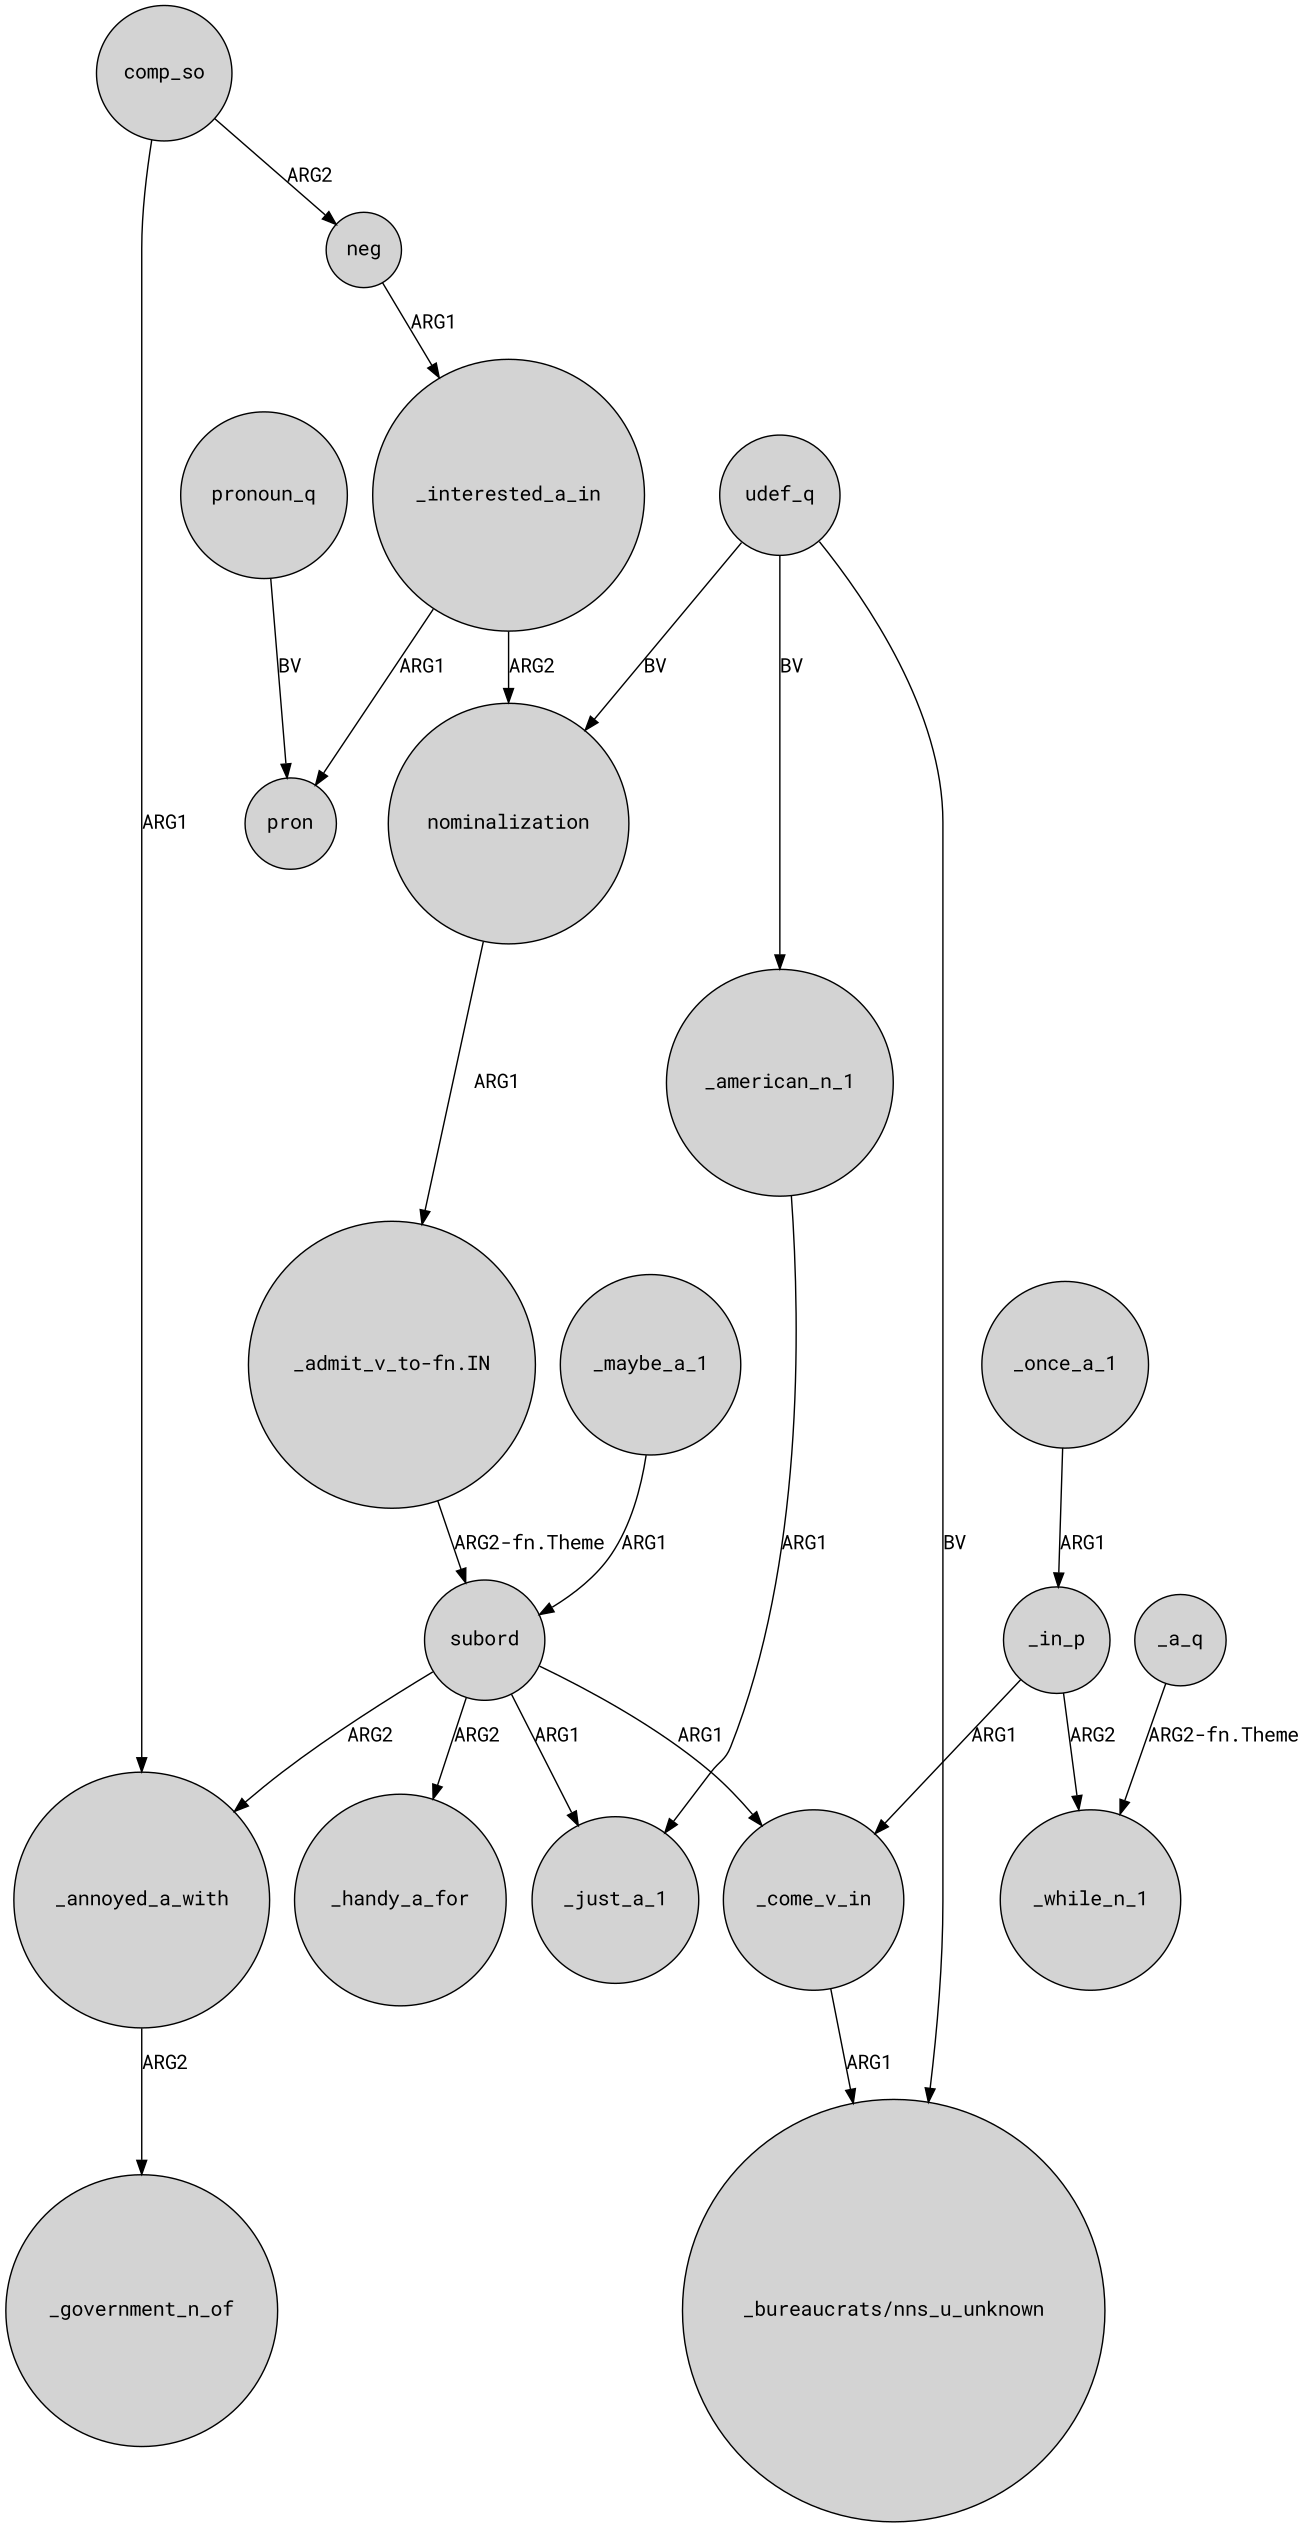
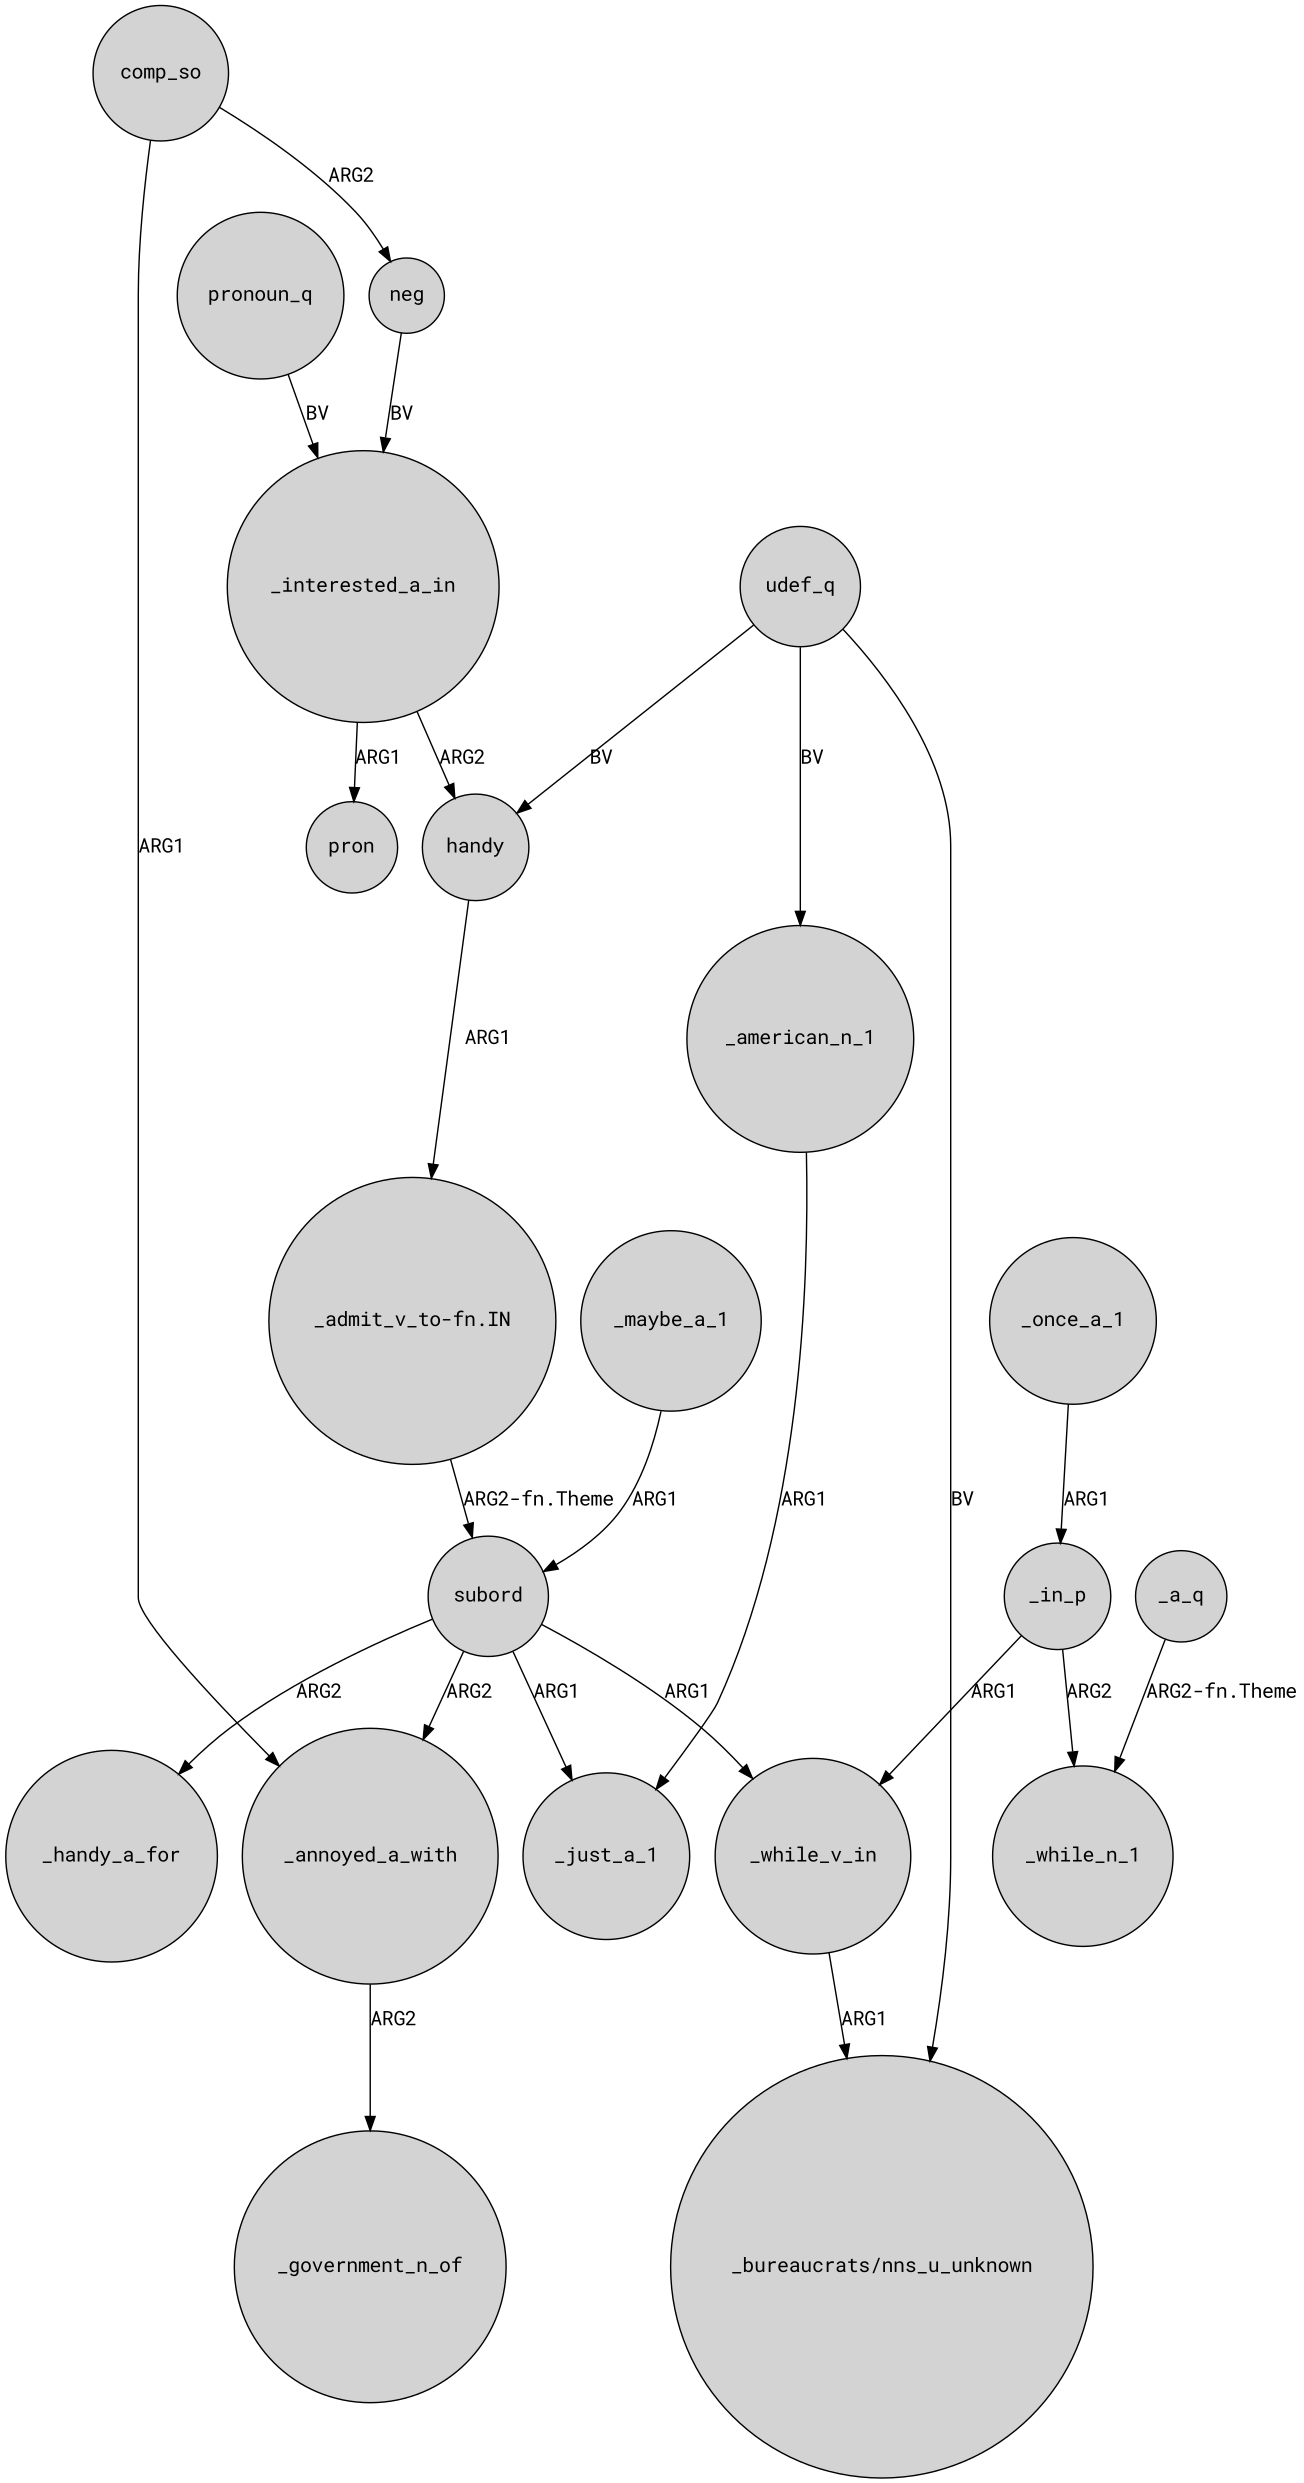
edge "neg" -> "_interested_a_in": label "ARG1" -> "BV"
edge "pronoun_q" -> "pron": now "pronoun_q" -> "_interested_a_in"
node "nominalization": label "nominalization" -> "handy"
node "_come_v_in": label "_come_v_in" -> "_while_v_in"
